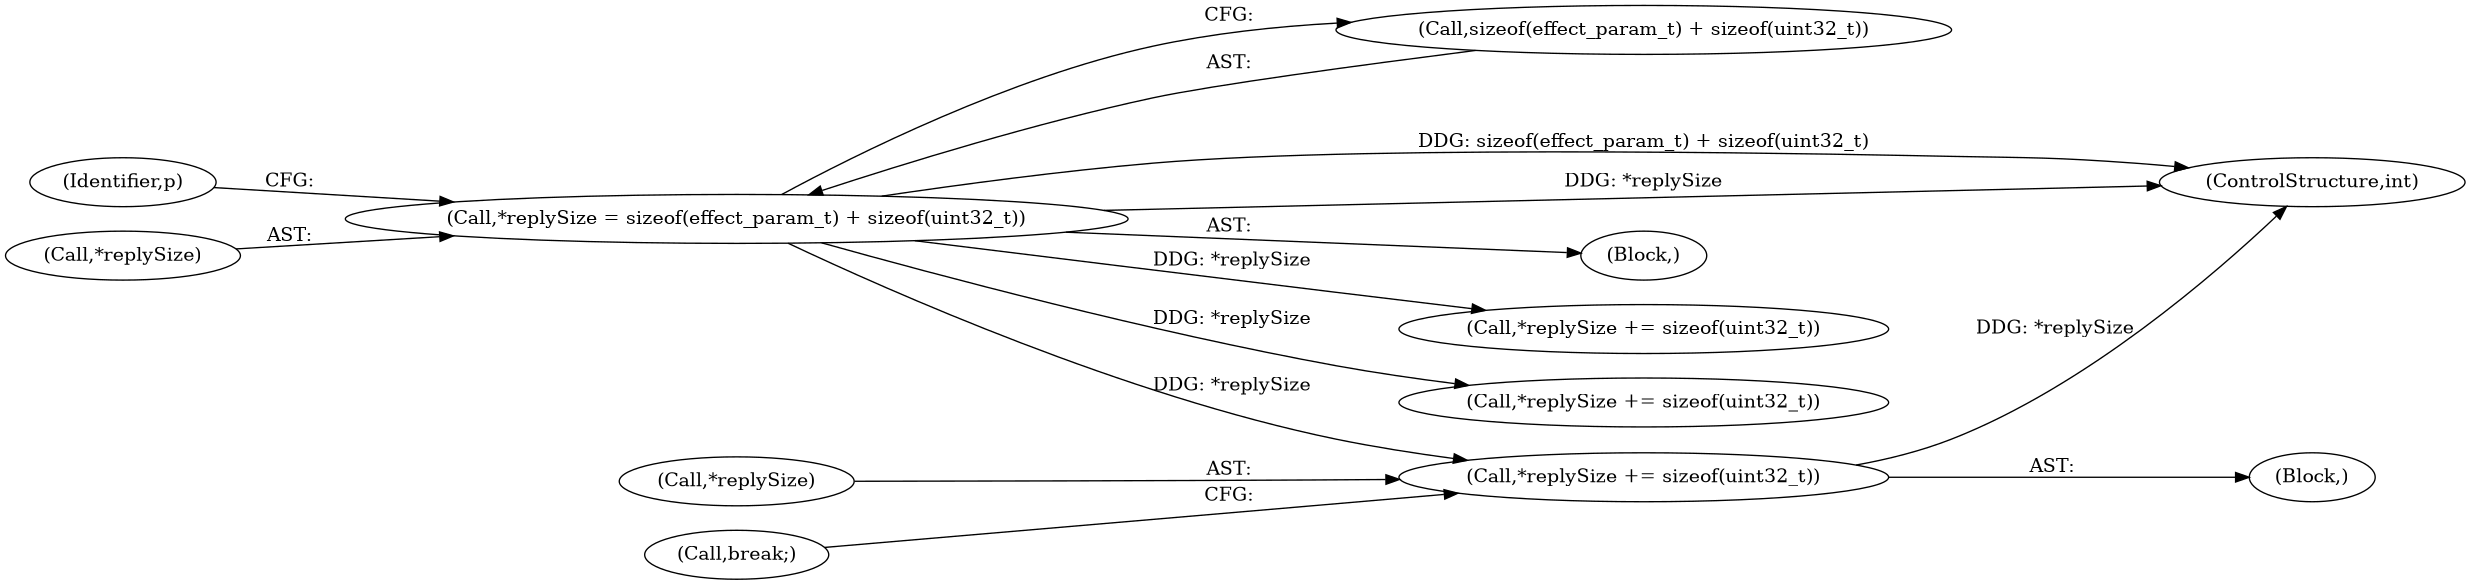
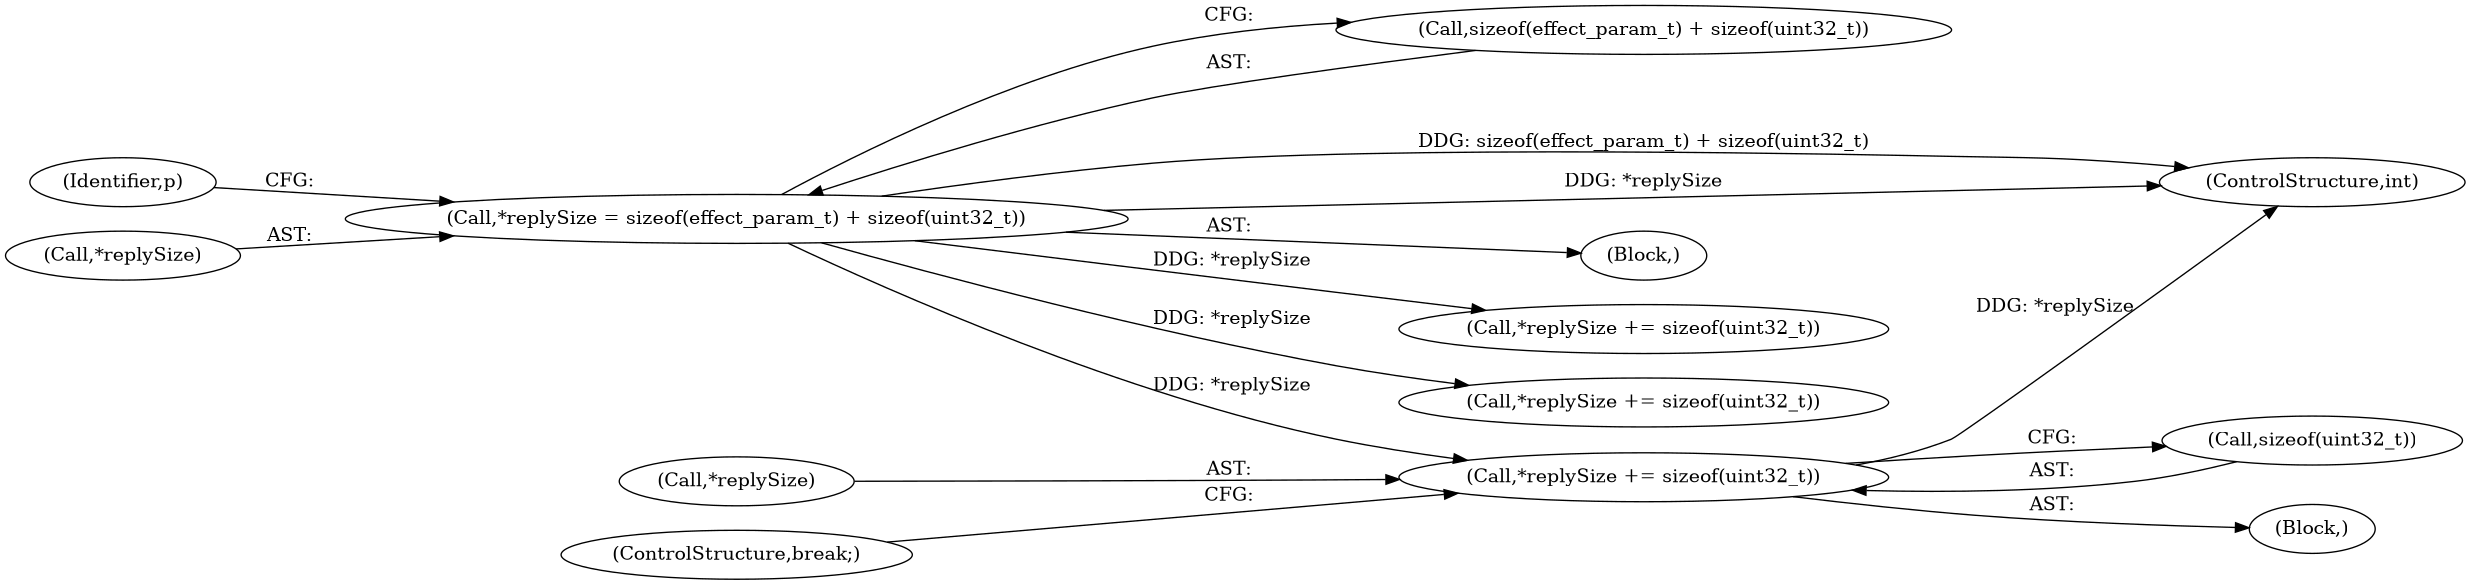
node "(Call,sizeof(uint32_t))": added
node "(Call,break;)": label "(Call,break;)" -> "(ControlStructure,break;)"
